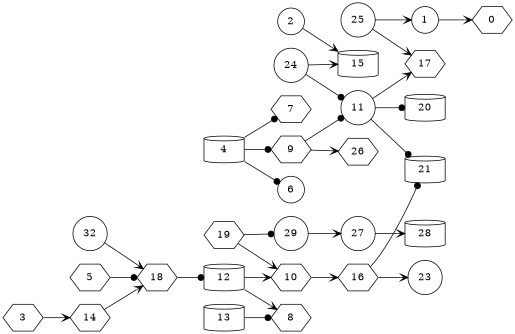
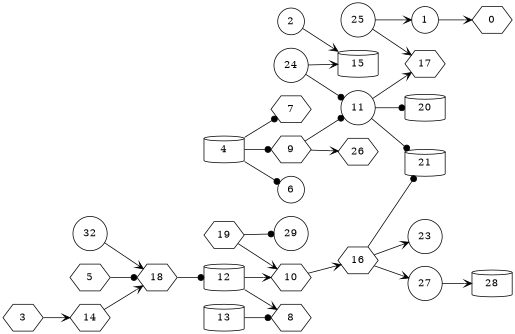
edge "29" -> "27": now "16" -> "27"
